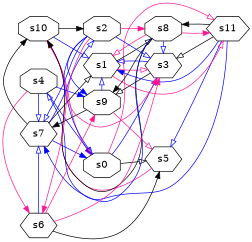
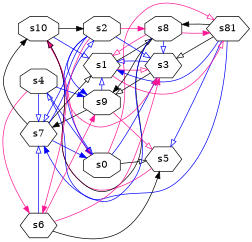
node "s11": label "s11" -> "s81"
edge "s8" -> "s10": arrowhead normal -> onormal
